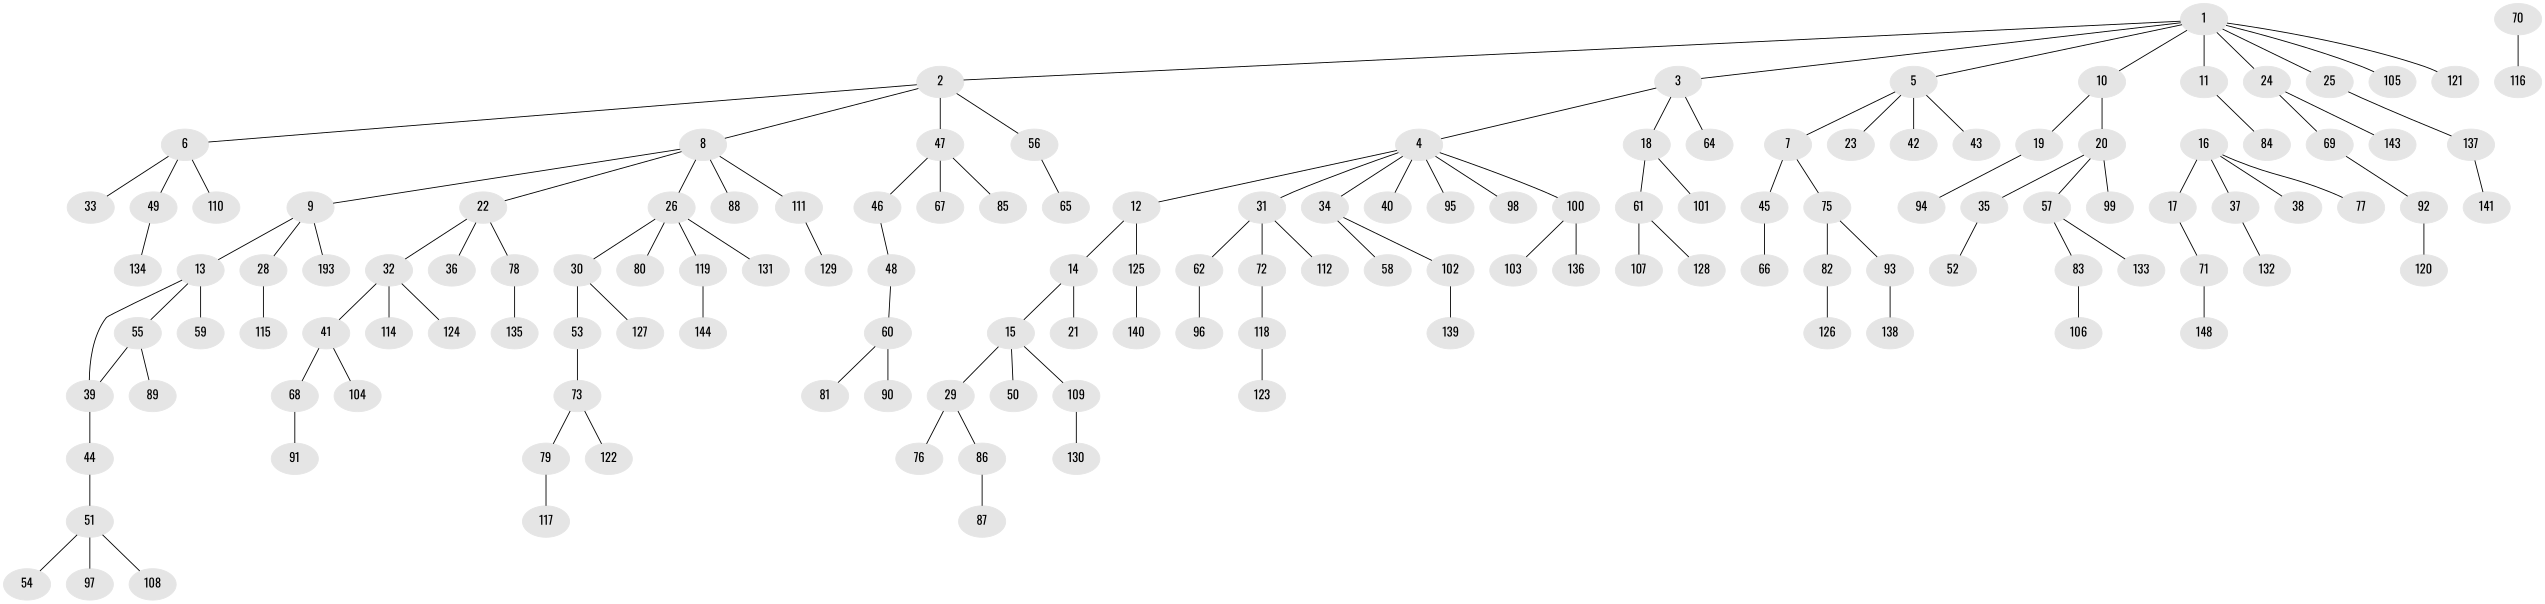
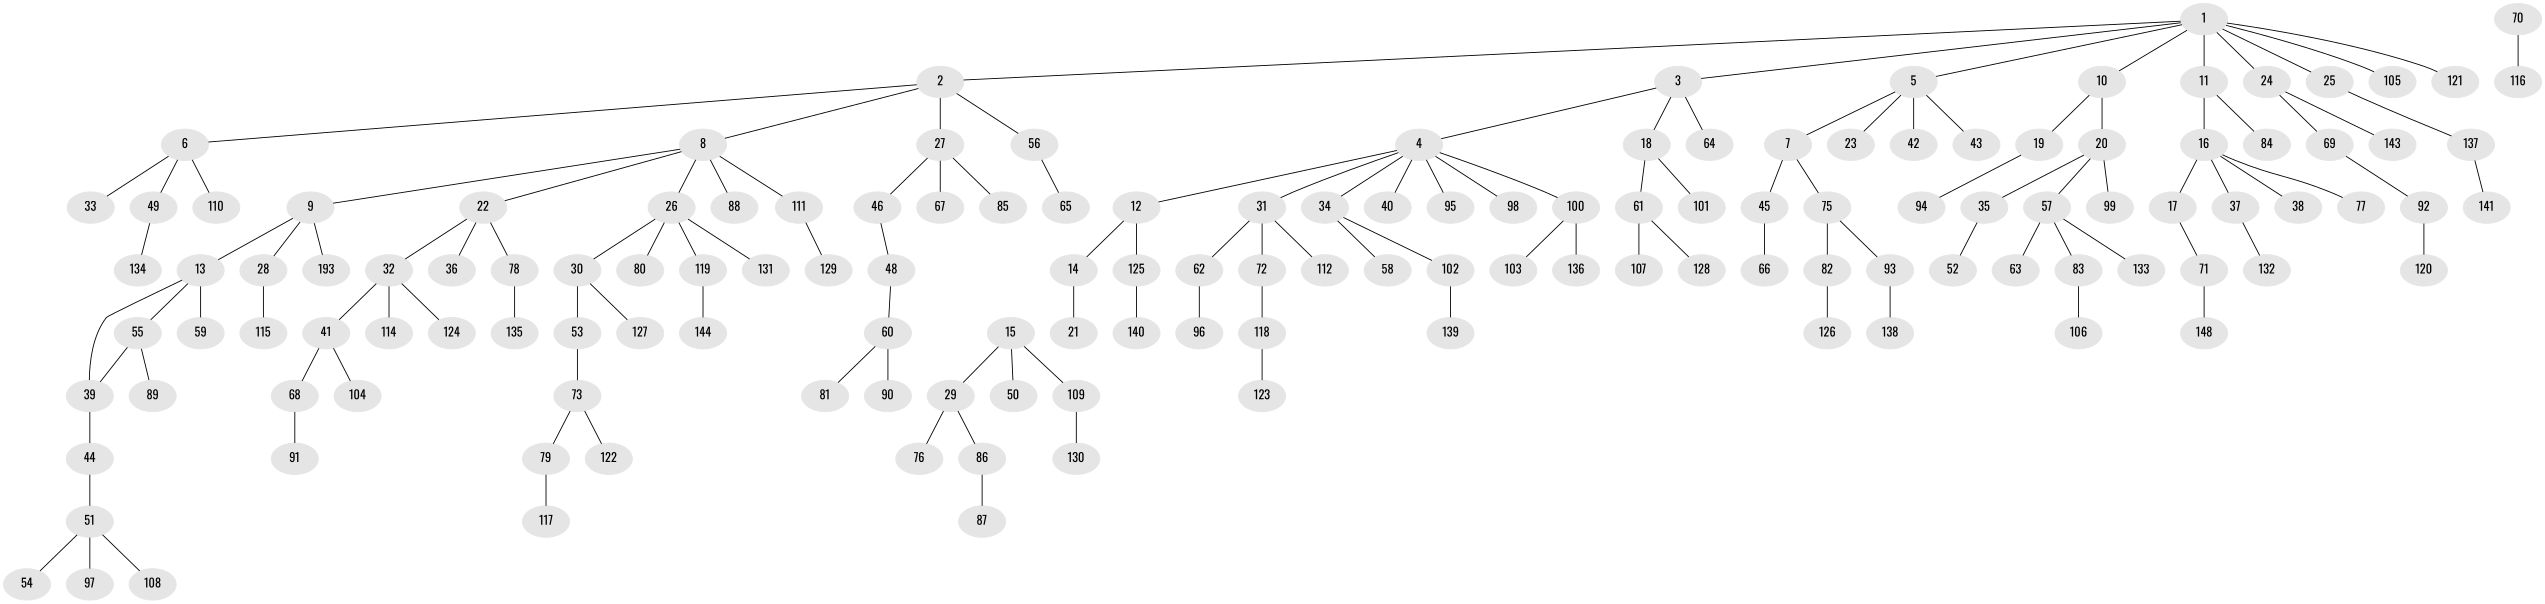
edge "11" -- "16": added
node "47": label "47" -> "27"
node "63": added
edge "14" -- "15": removed
